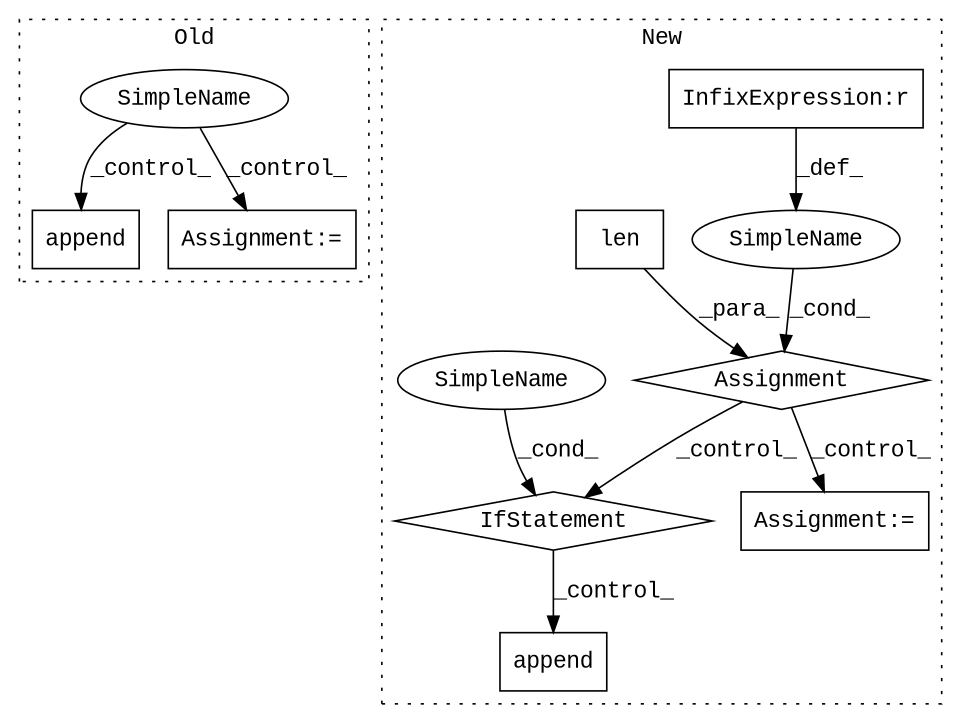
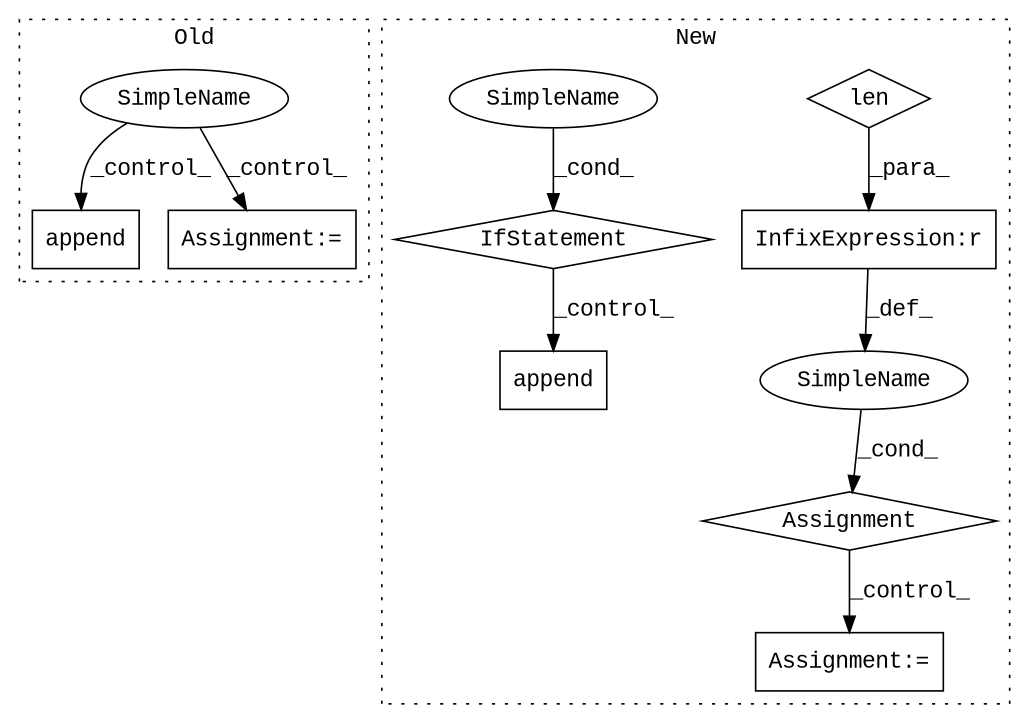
node "len": shape box -> diamond
edge "len" -> "Assignment": now "len" -> "InfixExpression:r"
edge "Assignment" -> "IfStatement": removed, label "_control_"
